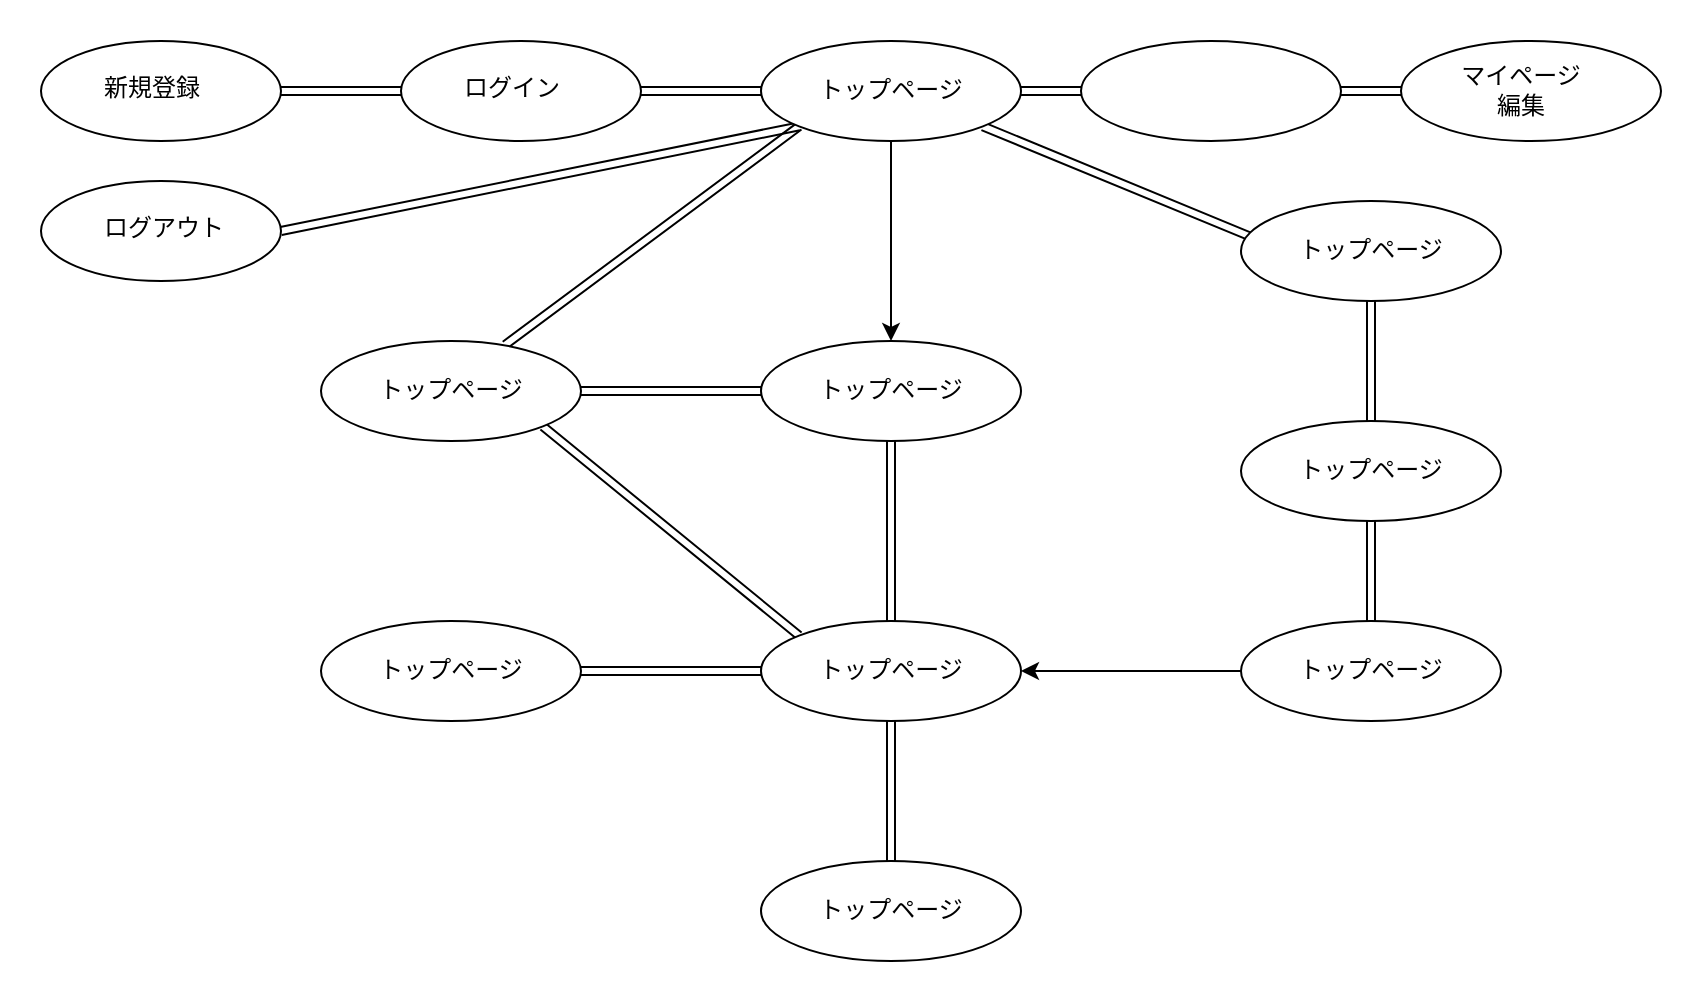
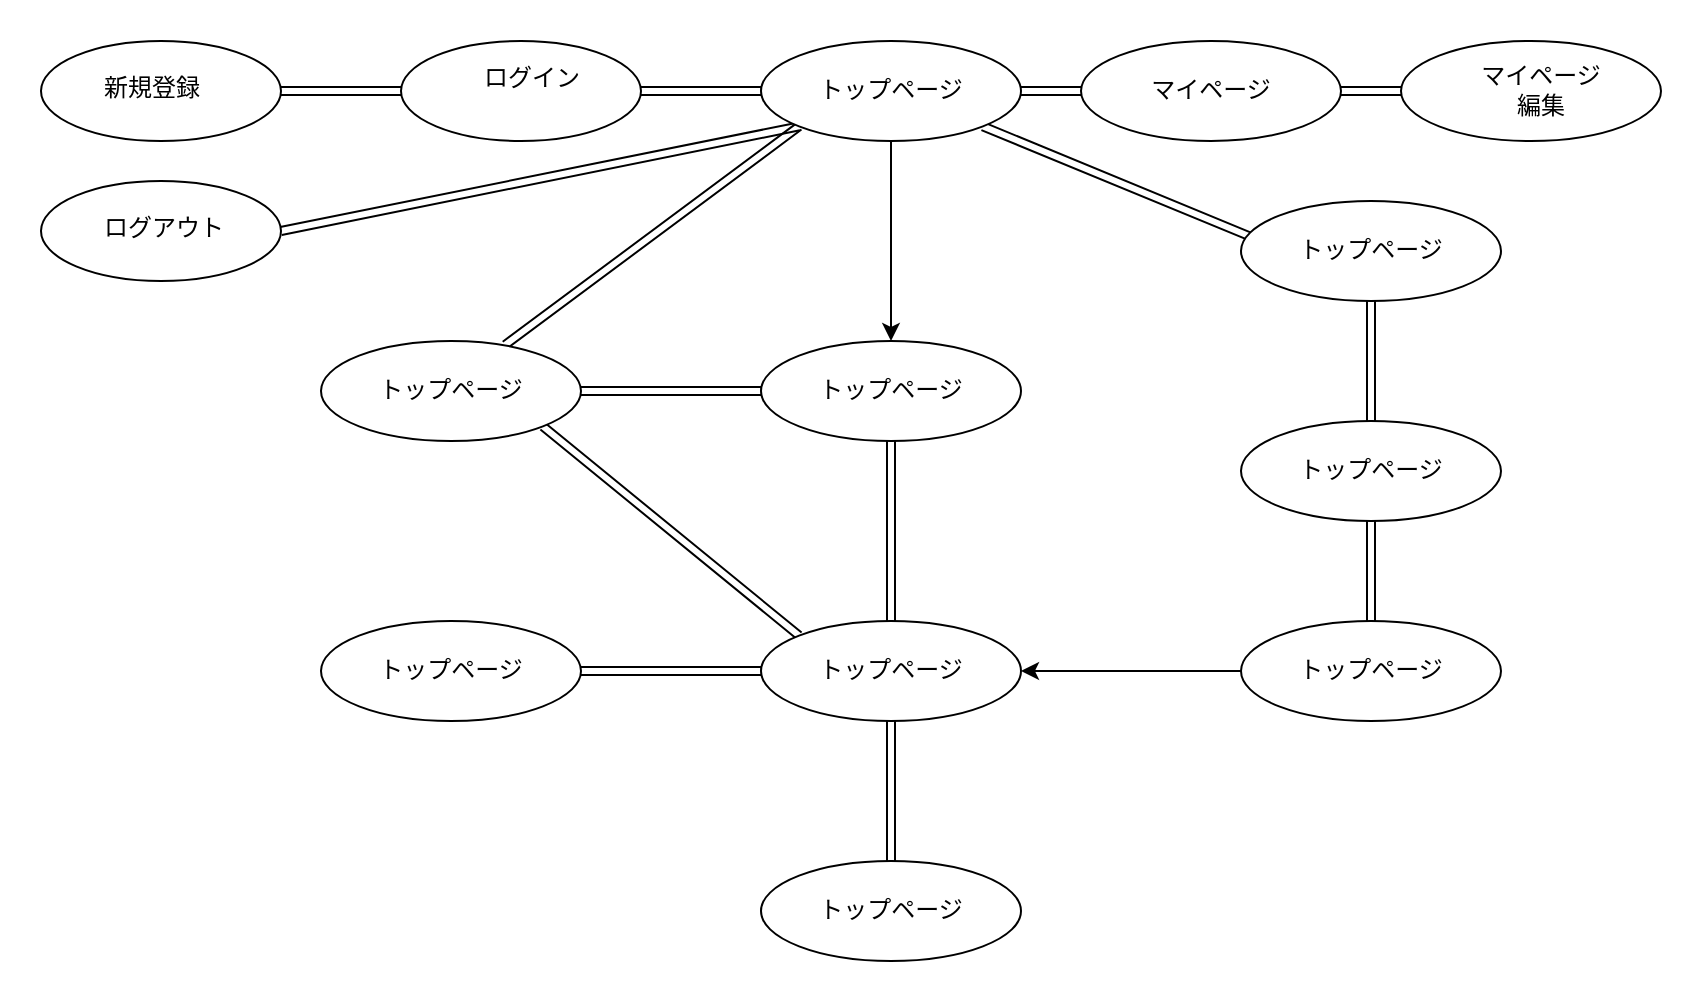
node "ログイン": moved (521, 91) -> (541, 81)
node "マイページ": added
node "マイページ 編集": moved (1521, 91) -> (1541, 91)
